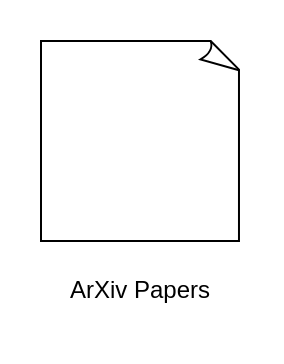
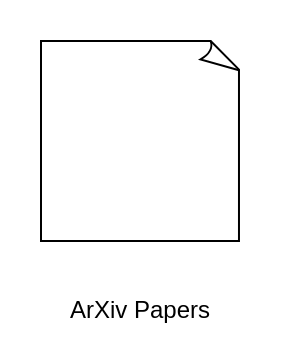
node "ArXiv Papers": moved (141, 291) -> (141, 311)
